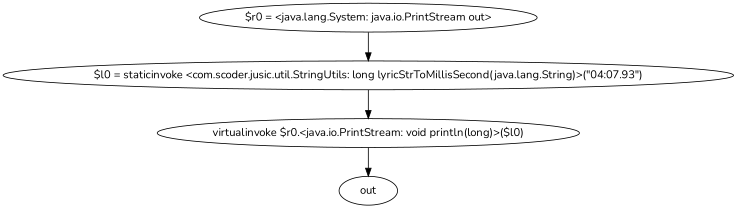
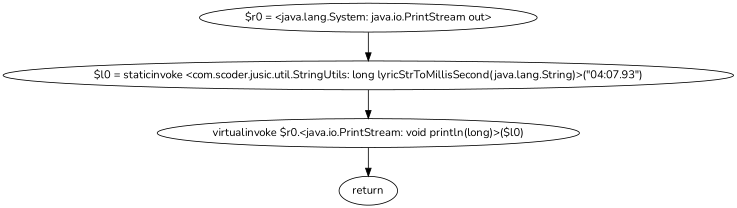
node "out": label "out" -> "return"
